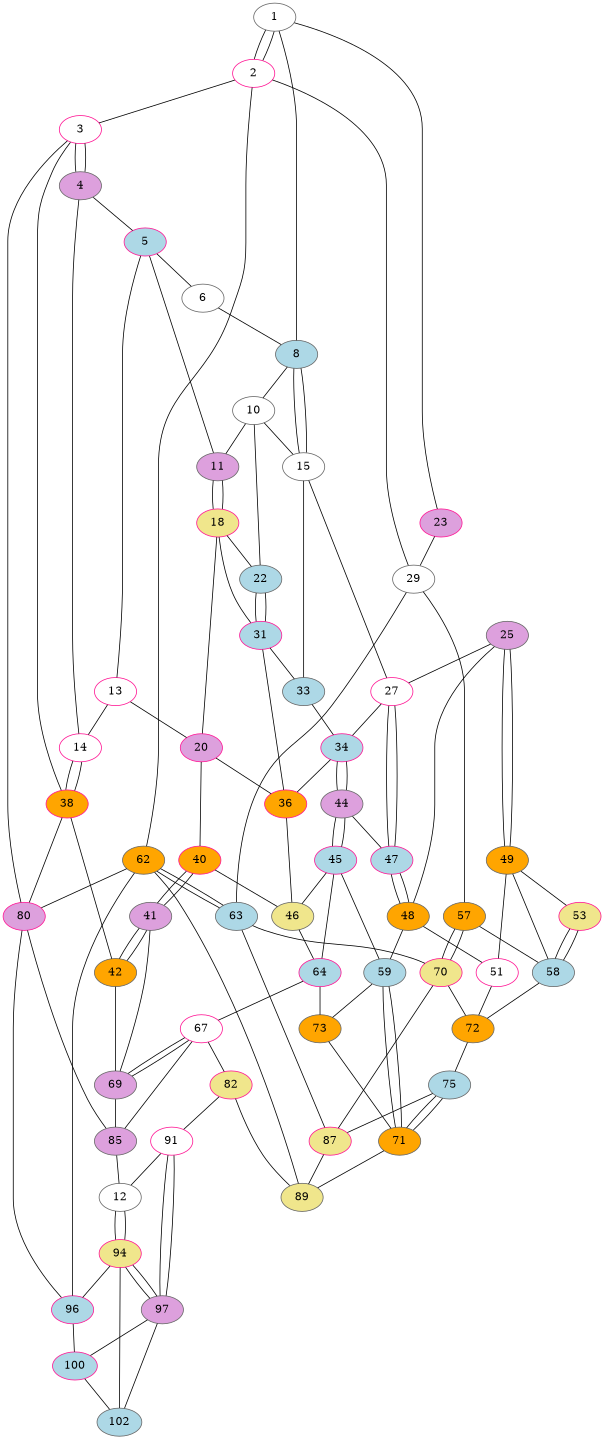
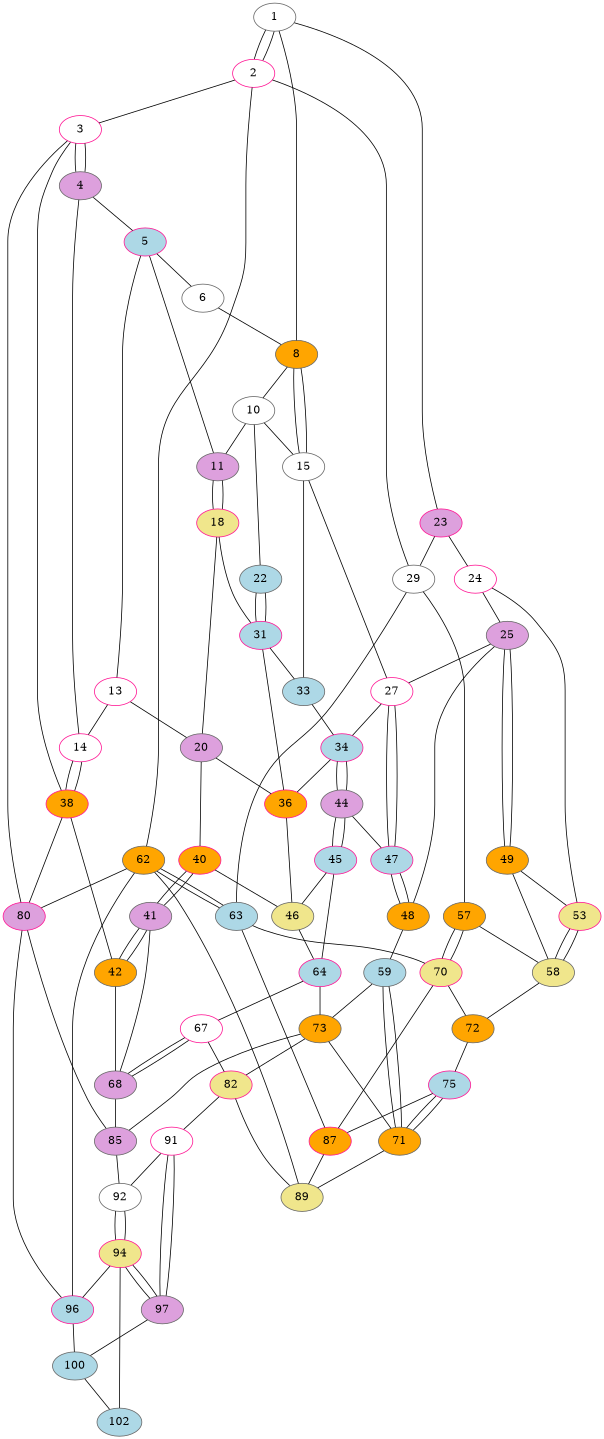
node "8": fillcolor lightblue -> orange
edge "18" -- "22": removed
node "24": added
node "20": color deeppink -> gray40
edge "45" -- "59": removed
node "51": removed
node "58": fillcolor lightblue -> khaki
edge "73" -- "82": added
node "69": label "69" -> "68"
edge "67" -- "85": now "73" -- "85"
node "75": color gray40 -> deeppink
node "87": fillcolor khaki -> orange
node "12": label "12" -> "92"
node "100": color deeppink -> gray40
edge "97" -- "102": removed
